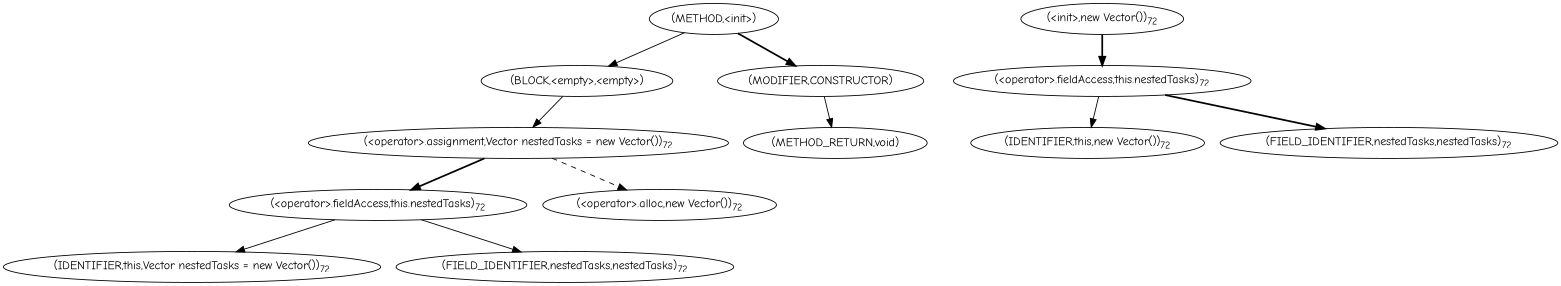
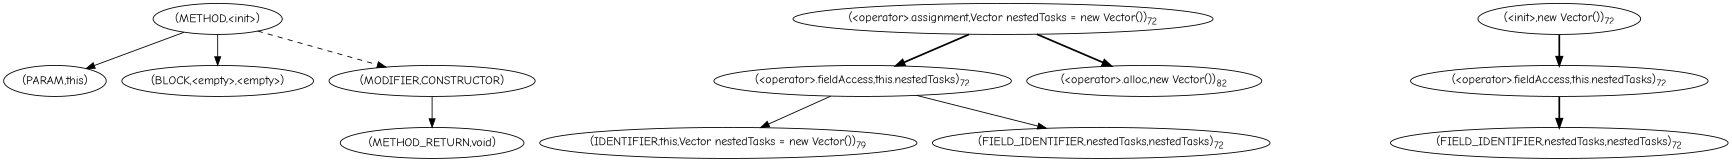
edge "(METHOD,<init>)" -> "(MODIFIER,CONSTRUCTOR)": style bold -> dashed
node "(PARAM,this)": added
edge "(BLOCK,<empty>,<empty>)" -> "(<operator>.assignment,Vector nestedTasks = new Vector())": removed
node "(IDENTIFIER,this,new Vector())": removed
edge "(<operator>.assignment,Vector nestedTasks = new Vector())" -> "(<operator>.alloc,new Vector())": style dashed -> bold
node "(<operator>.alloc,new Vector())": text "72" -> "82"
node "(IDENTIFIER,this,Vector nestedTasks = new Vector())": text "72" -> "79"
